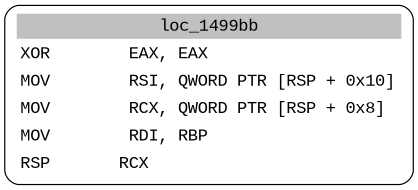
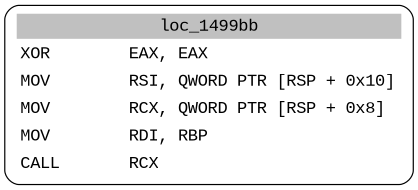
node "loc_1499bb": text "RSP       RCX" -> "CALL       RCX"
